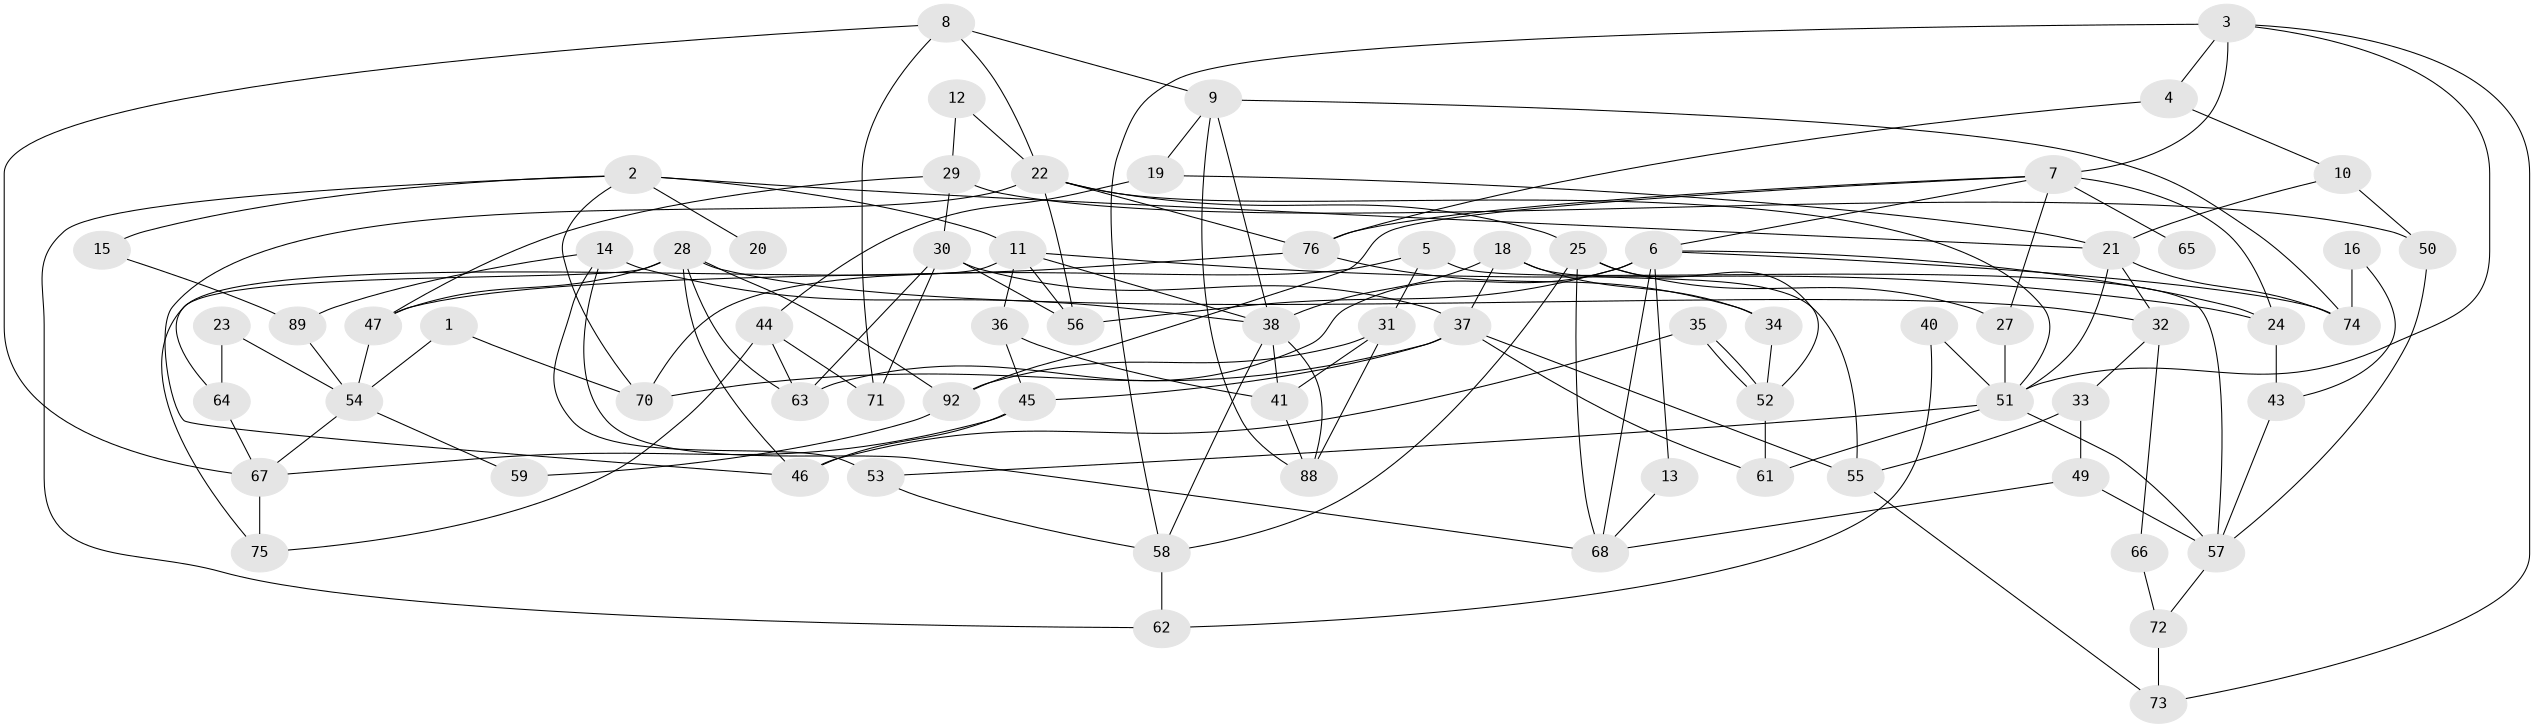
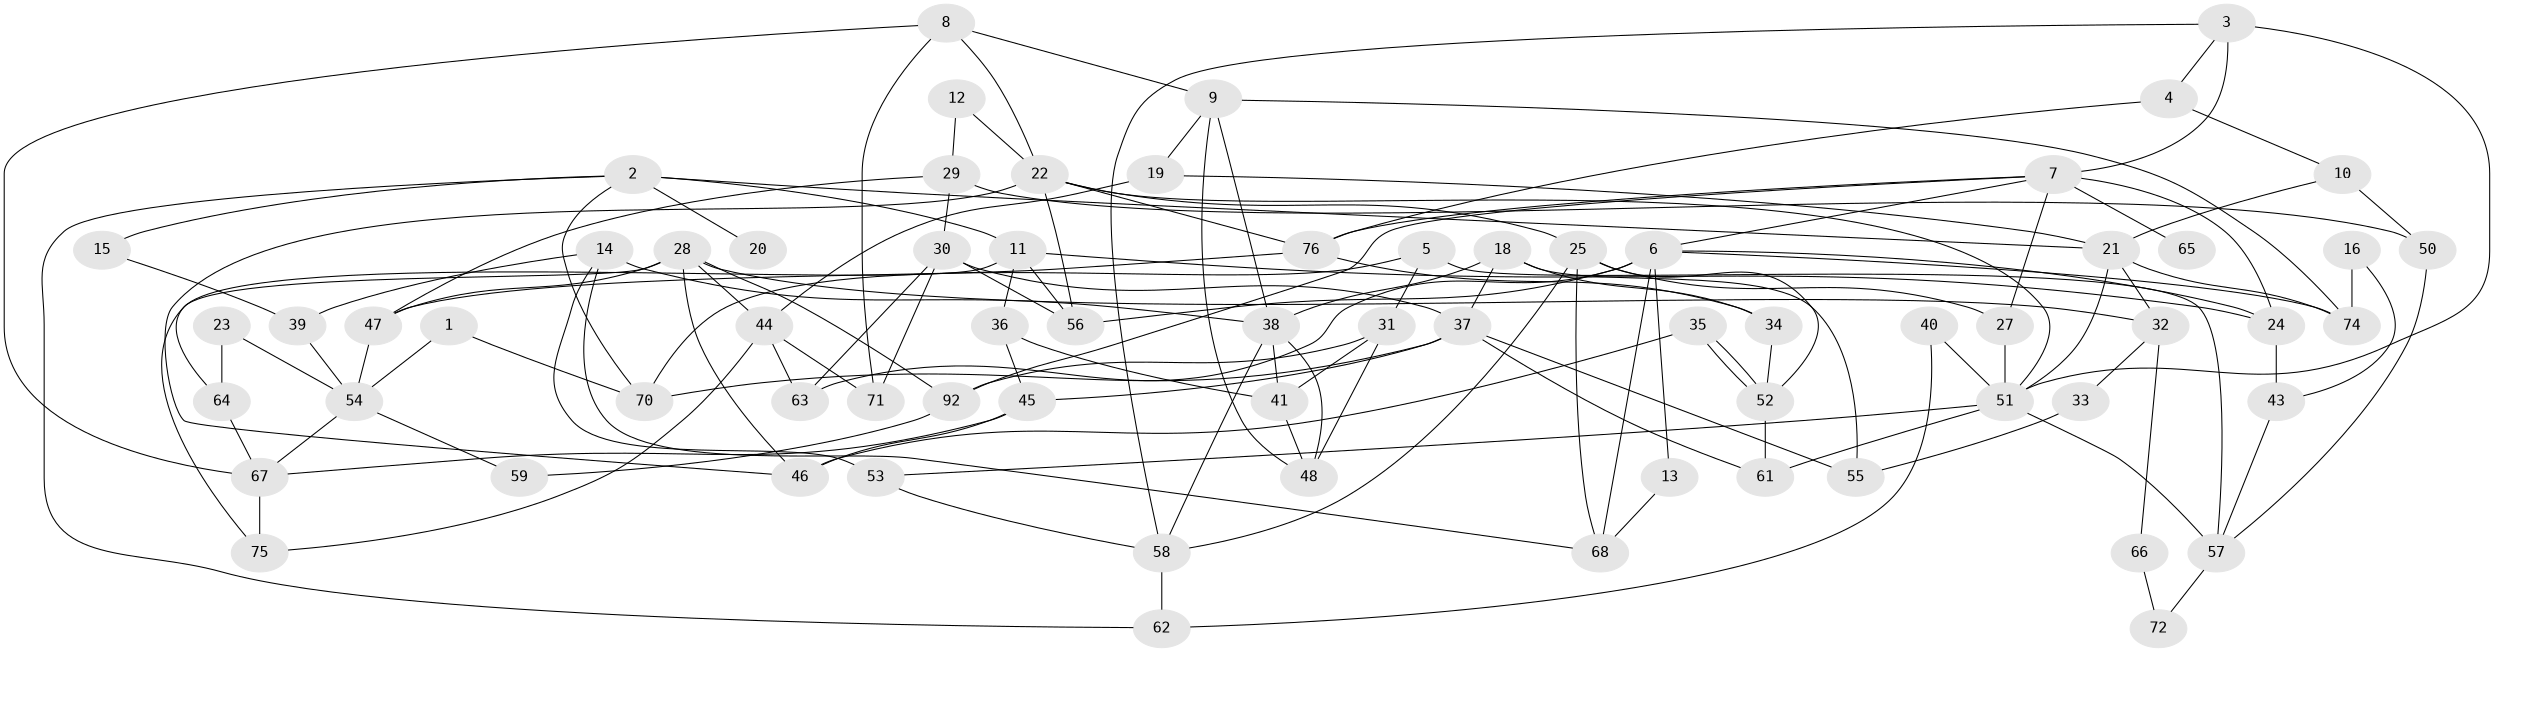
edge "11" -- "38": removed
node "89": label "89" -> "39"
edge "28" -- "63": now "28" -- "44"
node "88": label "88" -> "48"
node "49": removed
node "73": removed
